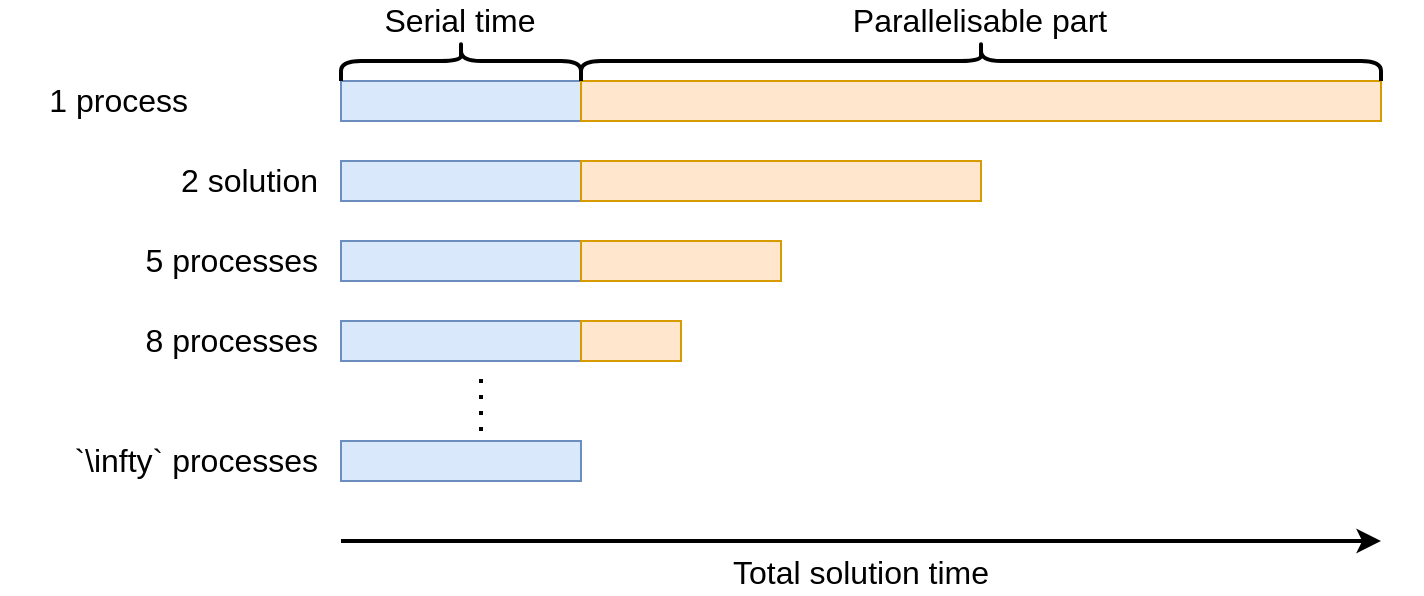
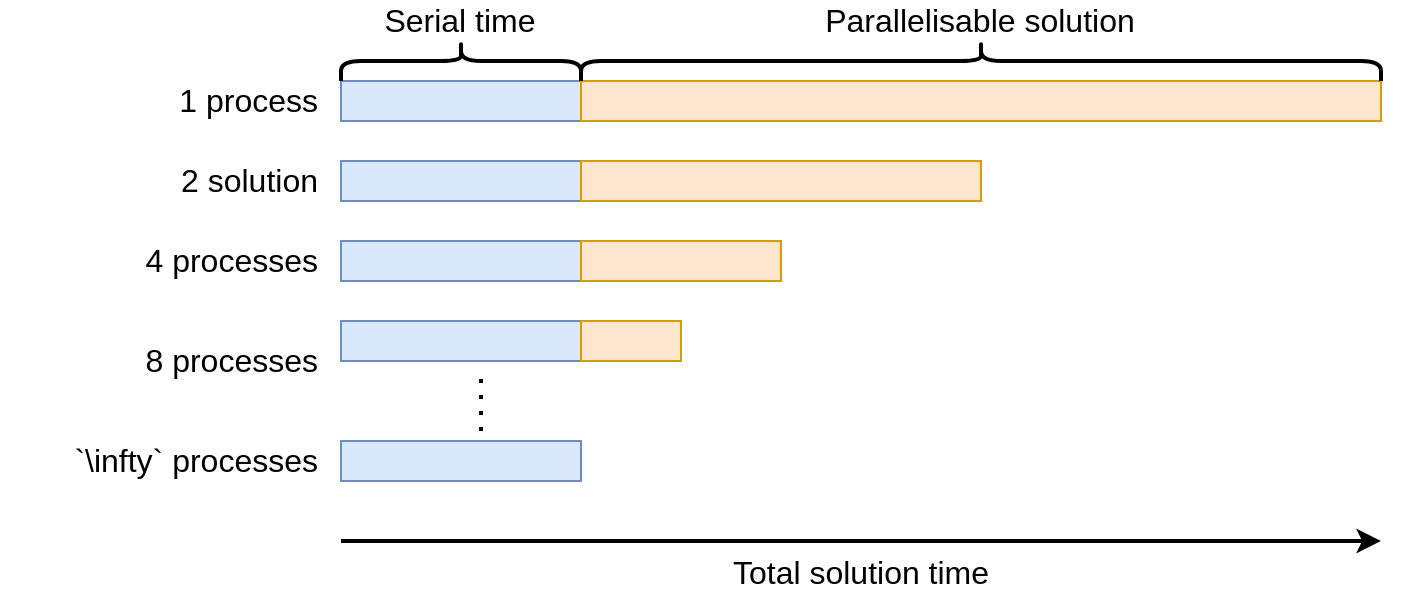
node "Parallelisable part": label "Parallelisable part" -> "Parallelisable solution"
node "1 process": moved (111, 101) -> (241, 101)
node "5 processes": label "5 processes" -> "4 processes"
node "8 processes": moved (221, 341) -> (221, 361)
